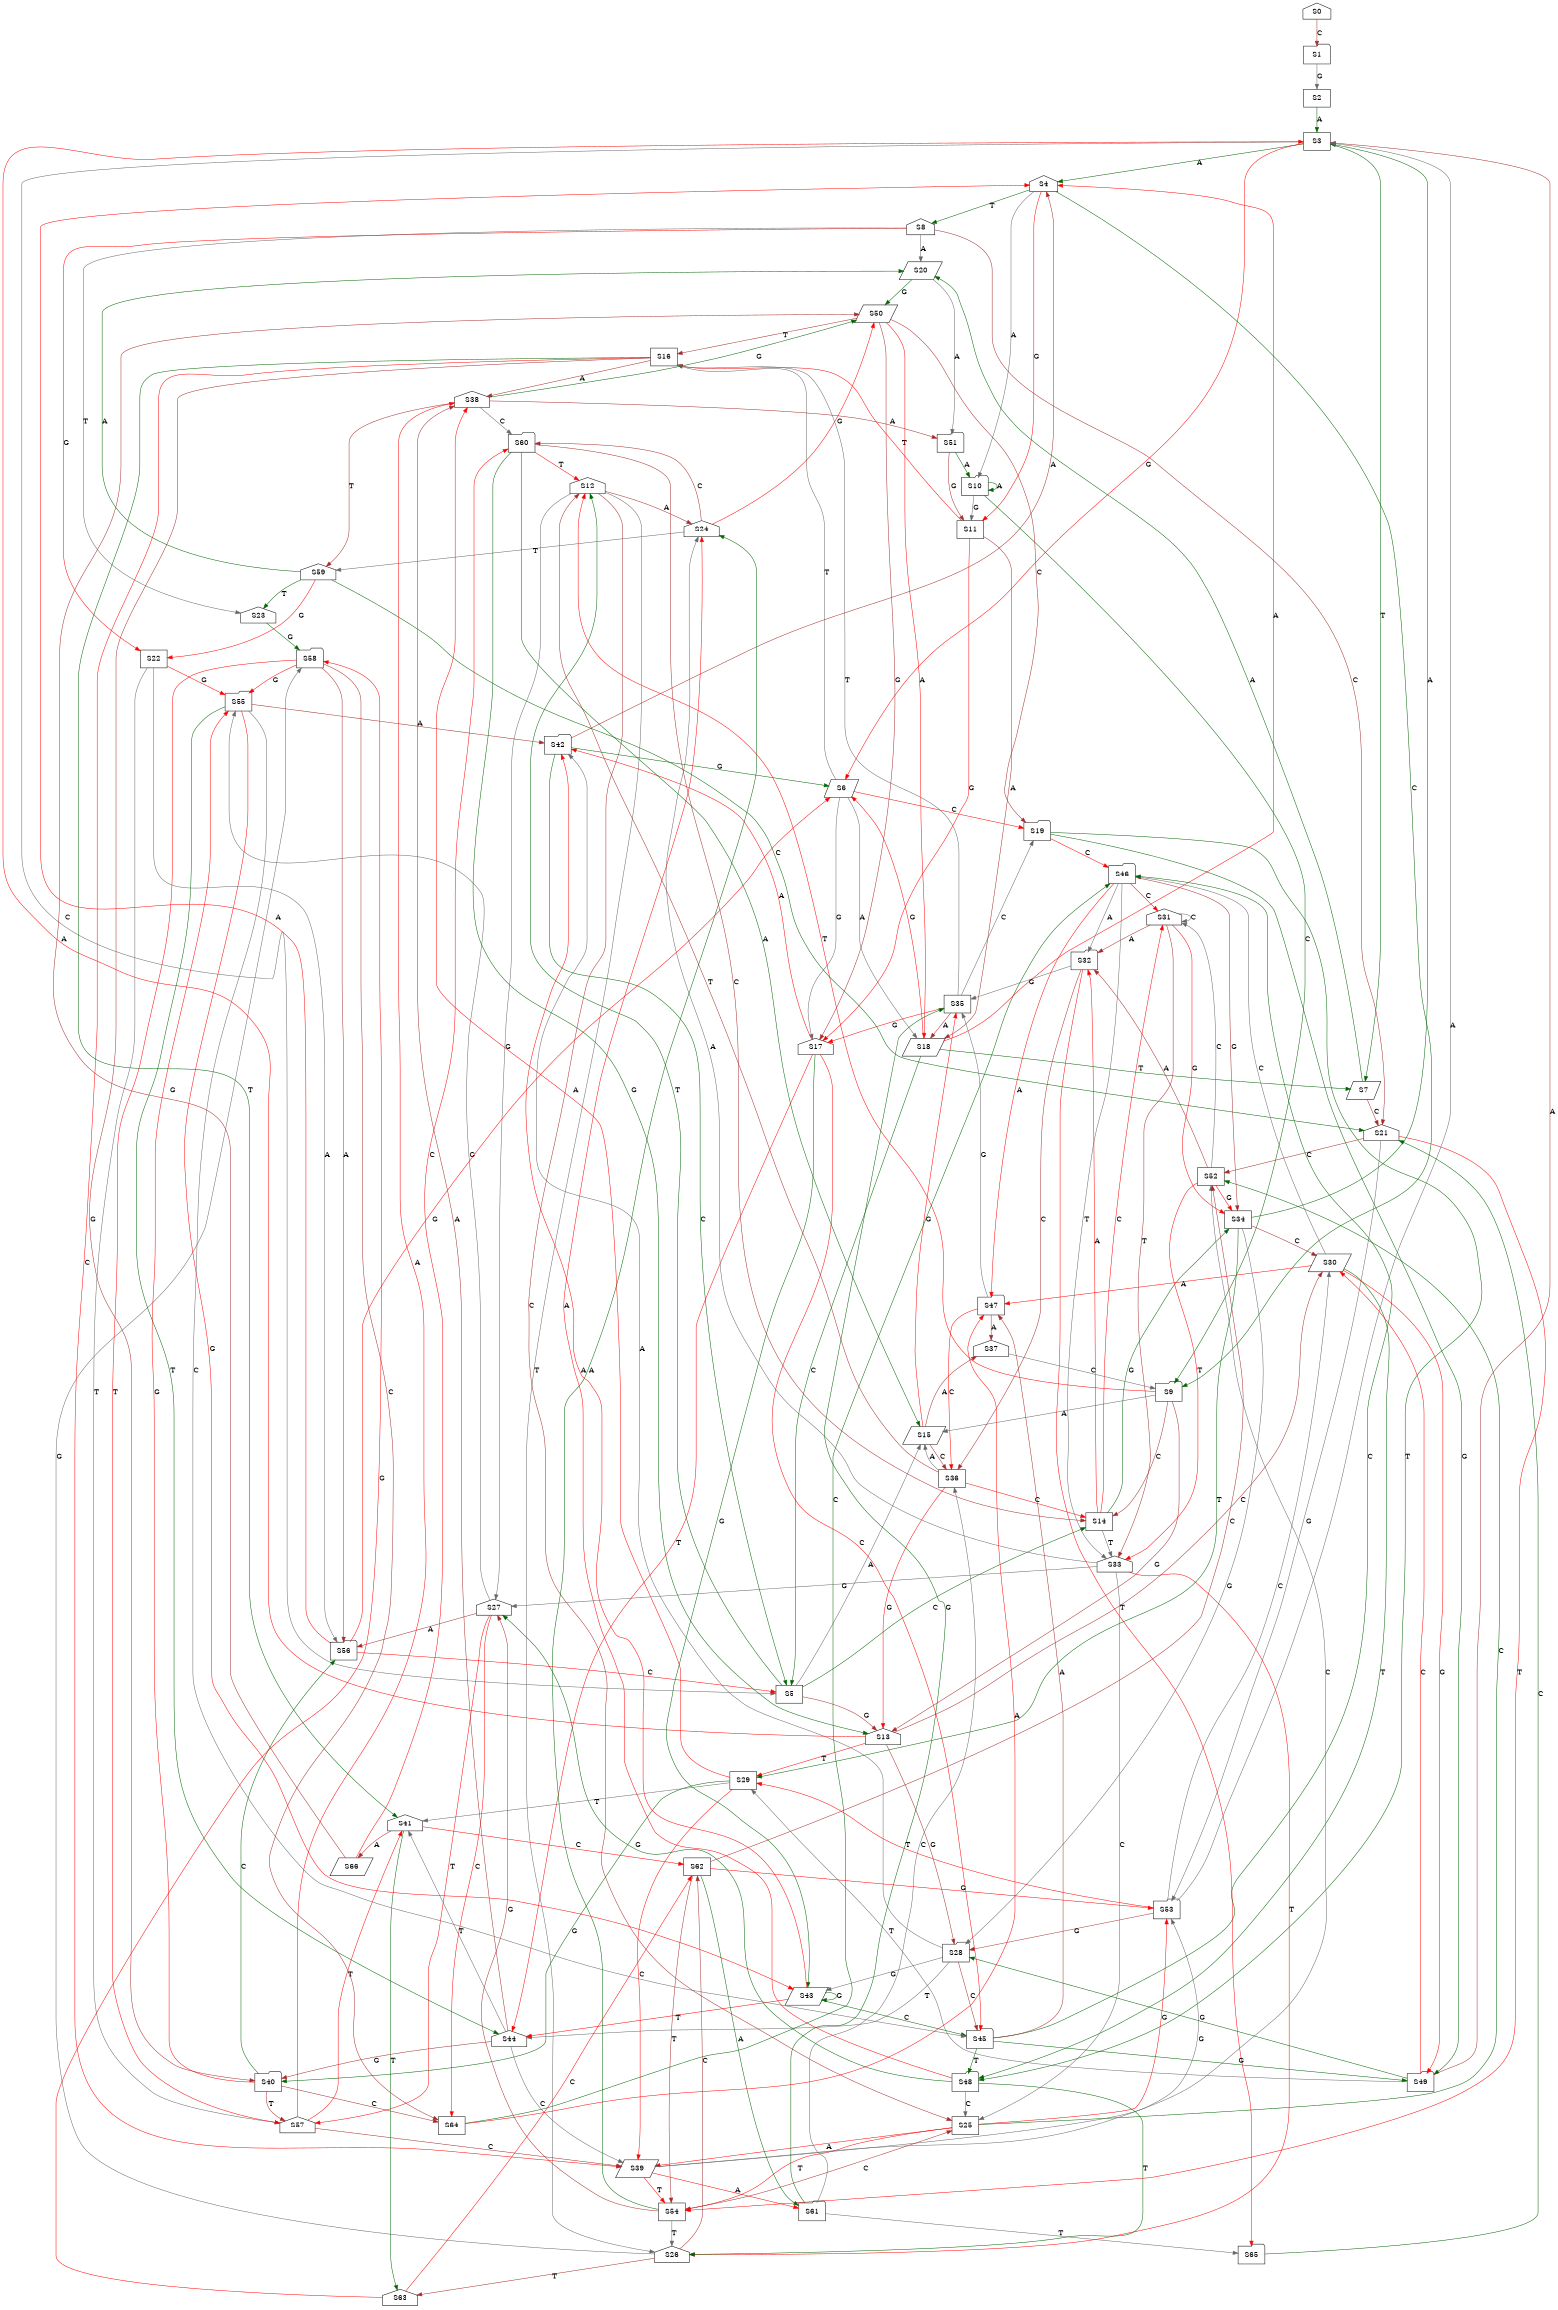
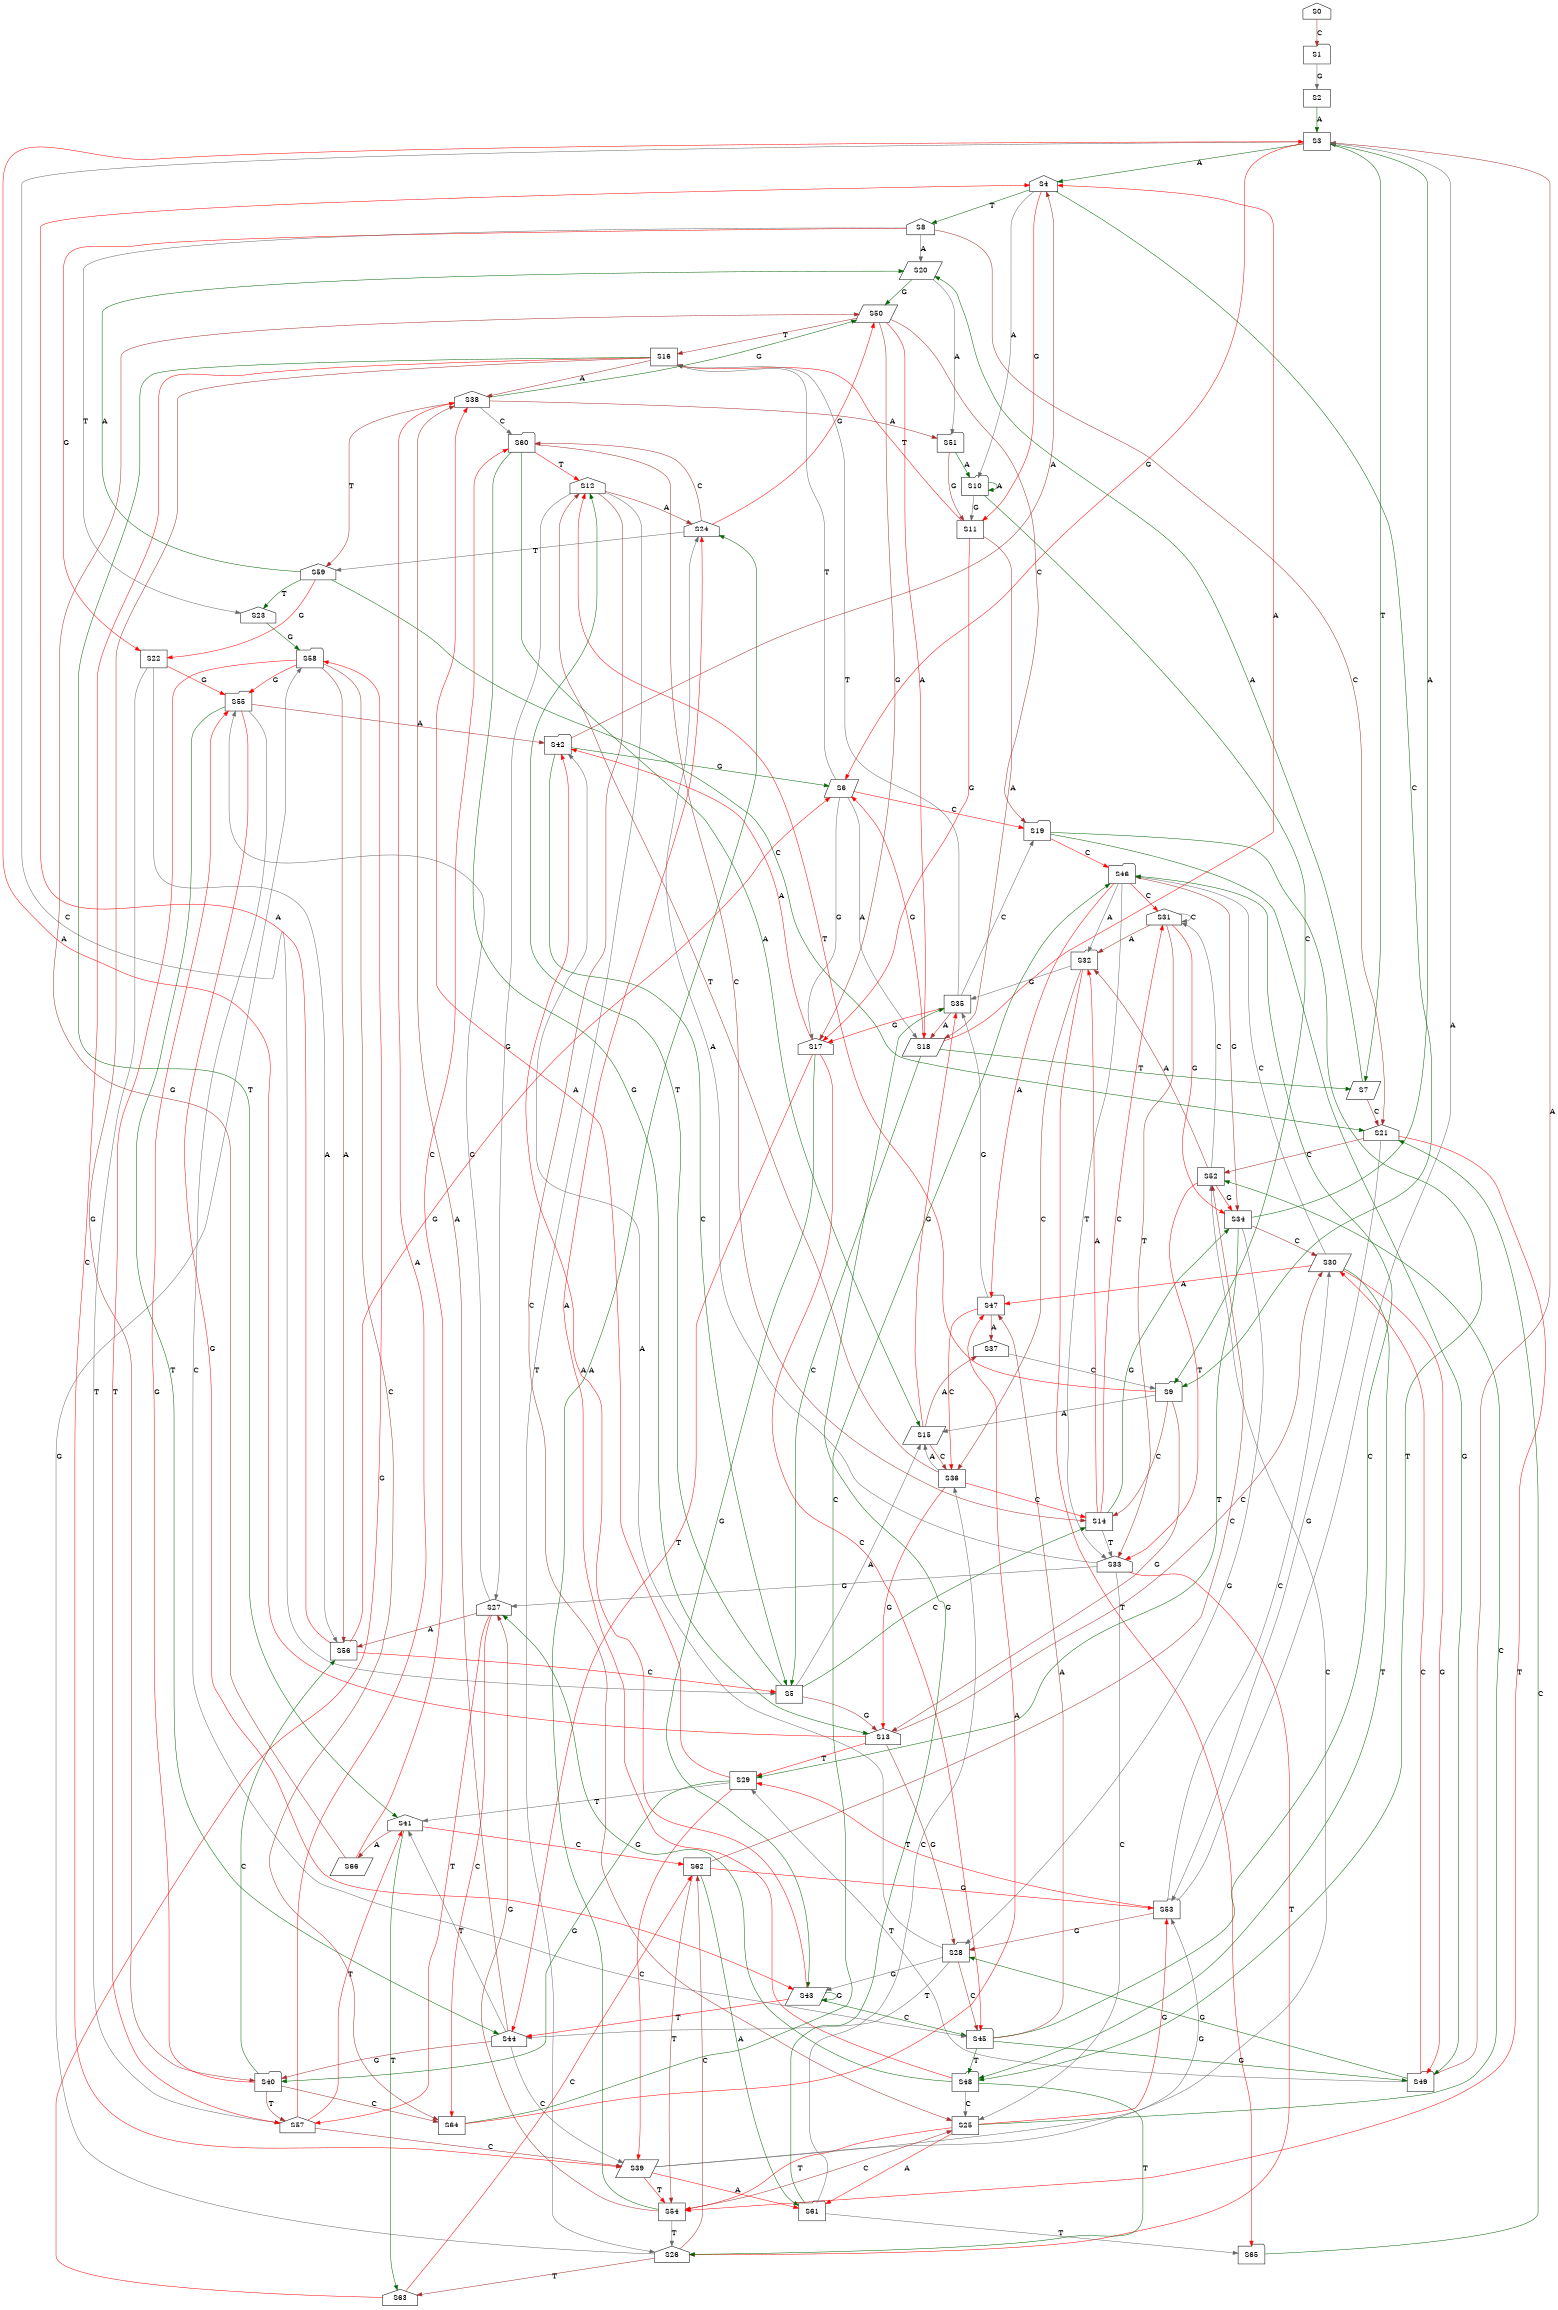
edge "S25" -> "S39": now "S25" -> "S61"
